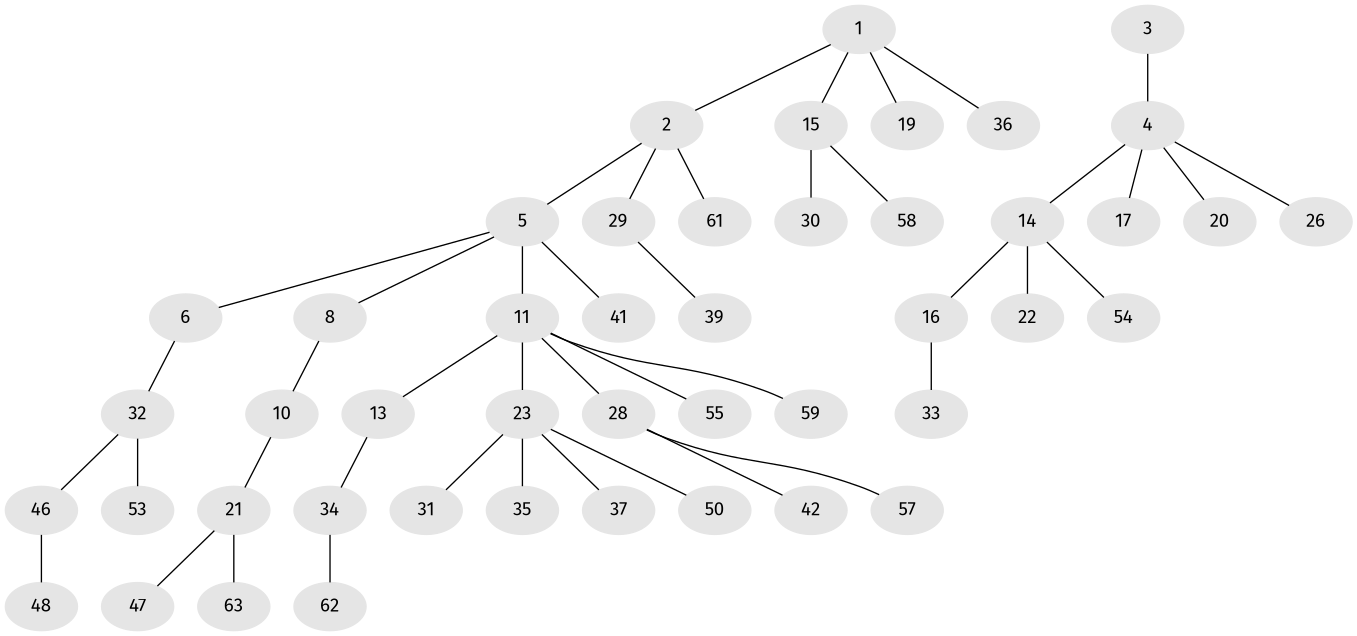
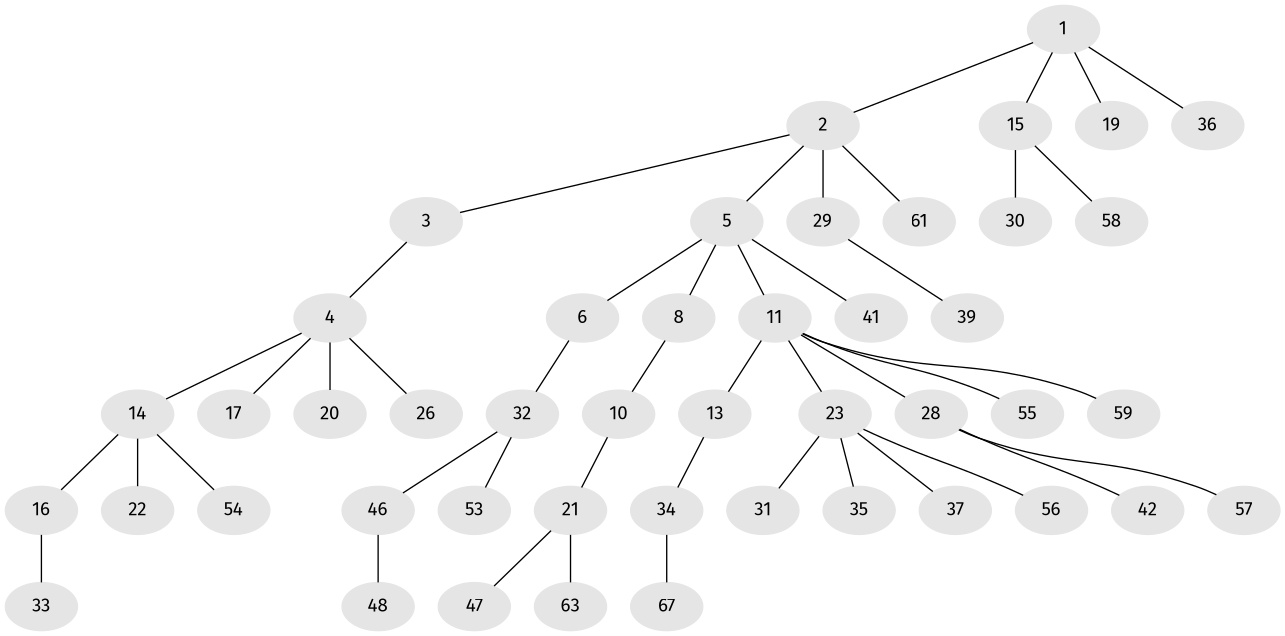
edge "2" -- "3": added
node "50": label "50" -> "56"
node "62": label "62" -> "67"
